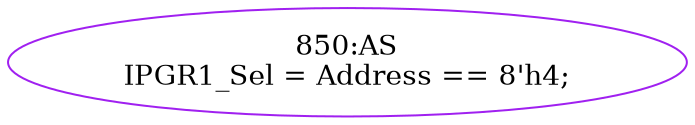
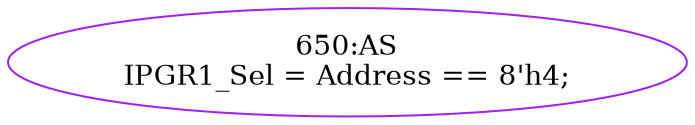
node "850:AS IPGR1_Sel = Address == 8'h4;": label "850:AS IPGR1_Sel = Address == 8'h4;" -> "650:AS IPGR1_Sel = Address == 8'h4;"
